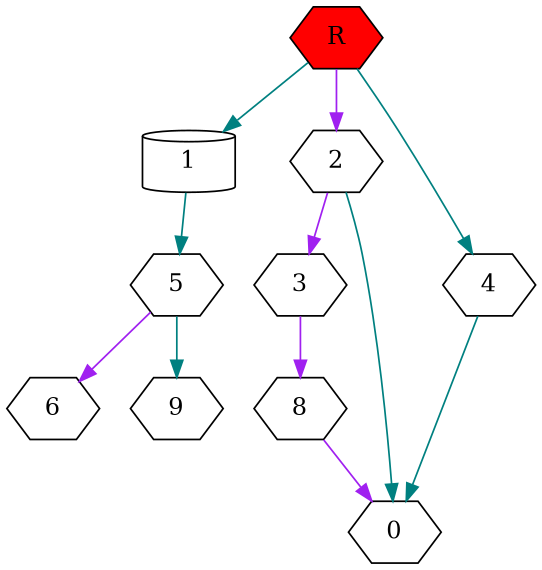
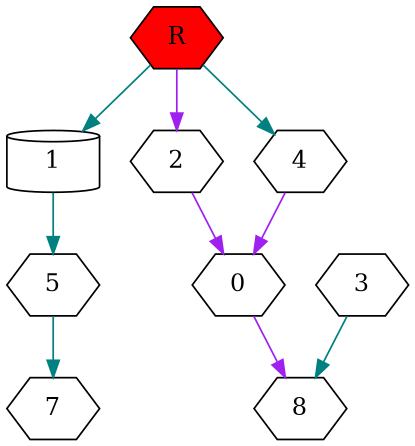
edge "2" -> "3": removed
edge "2" -> "0": color teal -> purple
edge "3" -> "8": color purple -> teal
edge "4" -> "0": color teal -> purple
node "6": removed
node "9": label "9" -> "7"
edge "8" -> "0": reversed
